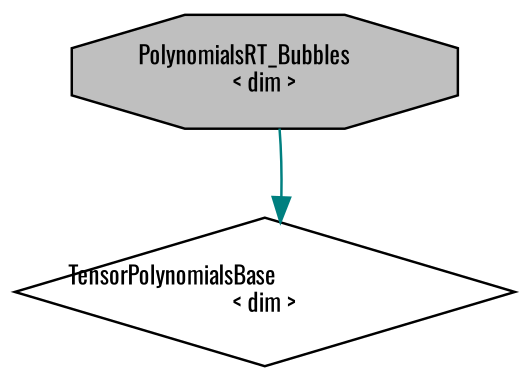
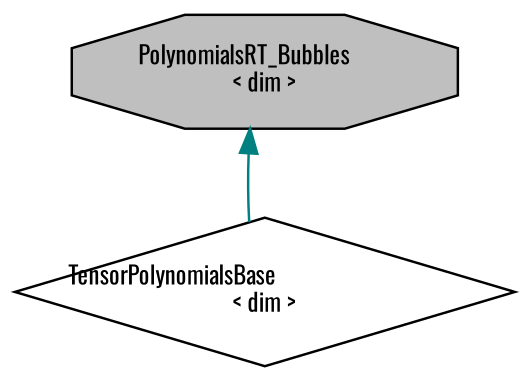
edge "PolynomialsRT_Bubbles < dim >" -> "TensorPolynomialsBase < dim >": reversed
